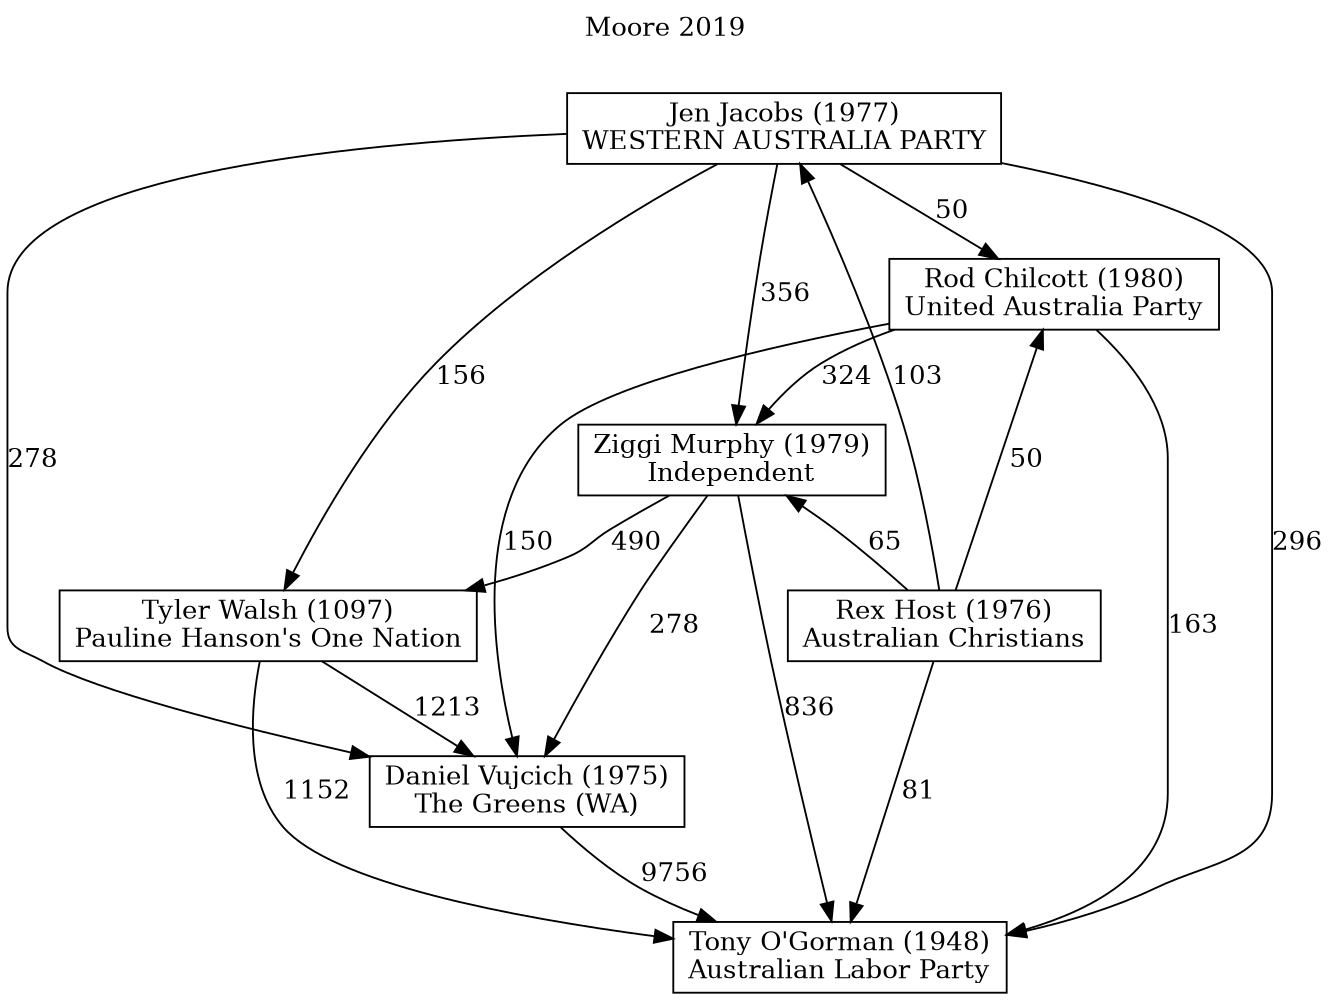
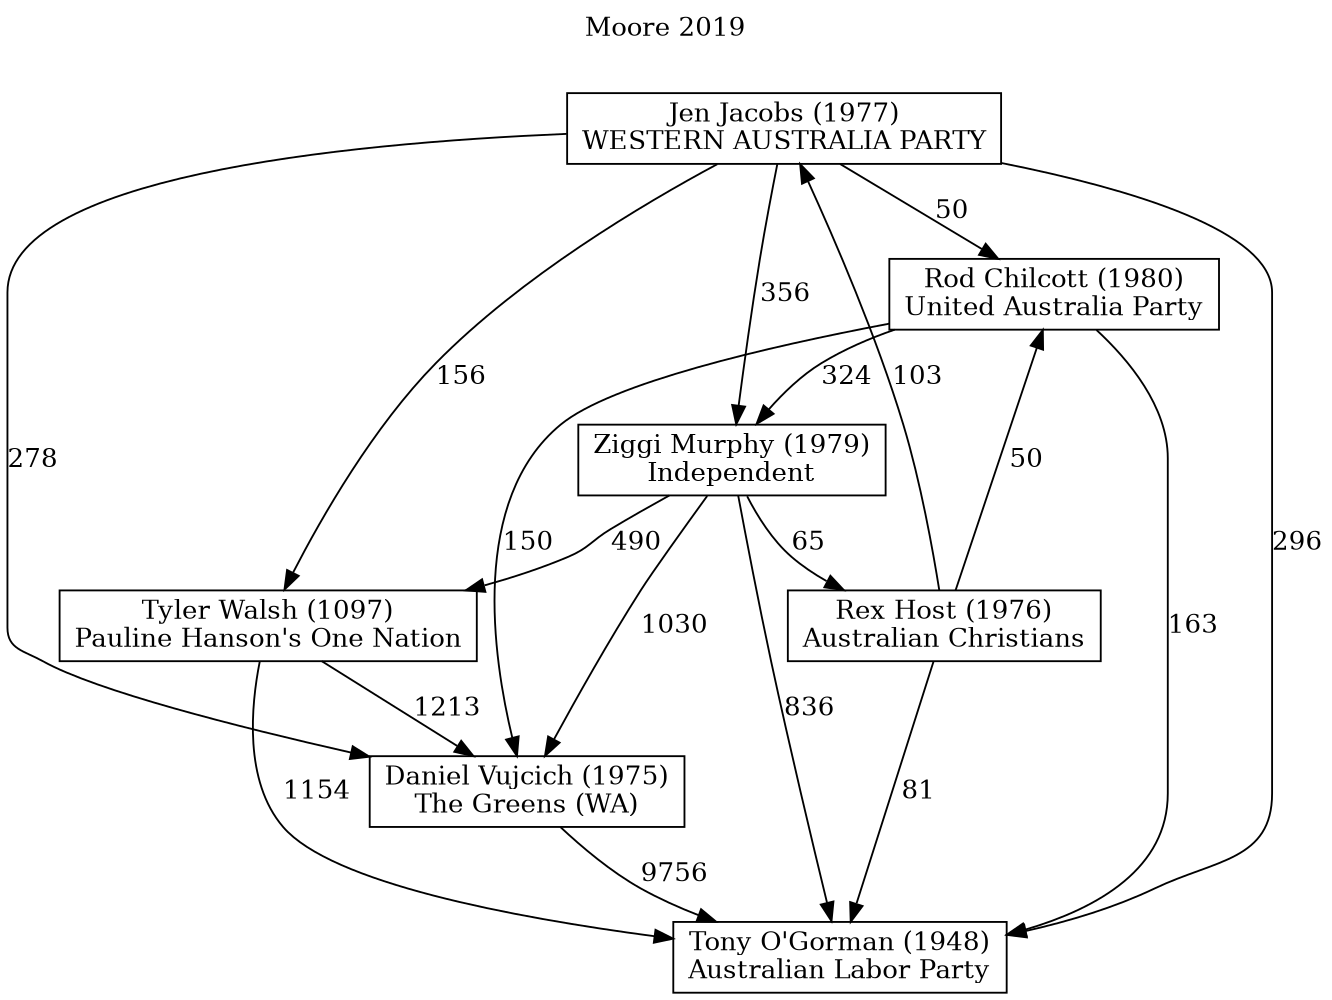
edge "Rex Host (1976) Australian Christians" -> "Ziggi Murphy (1979) Independent": reversed
edge "Ziggi Murphy (1979) Independent" -> "Daniel Vujcich (1975) The Greens (WA)": label "278" -> "1030"
edge "Tyler Walsh (1097) Pauline Hanson's One Nation" -> "Tony O'Gorman (1948) Australian Labor Party": label "1152" -> "1154"
